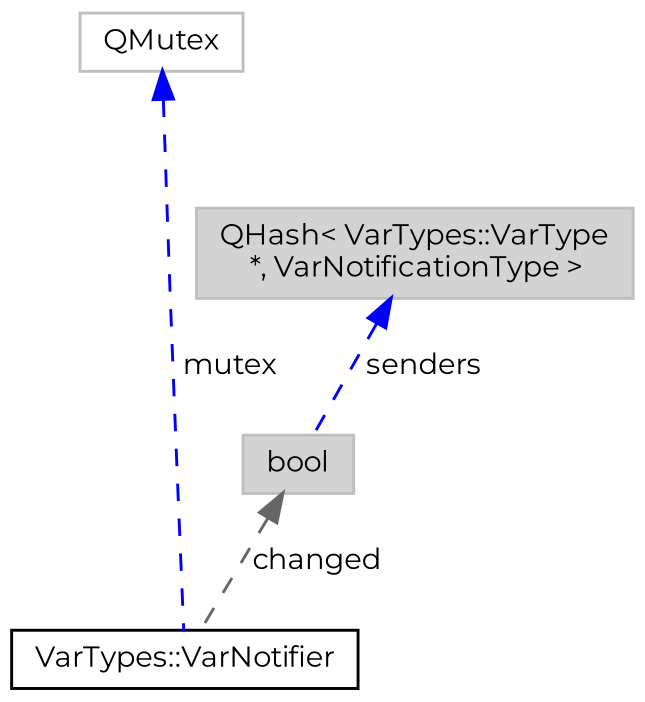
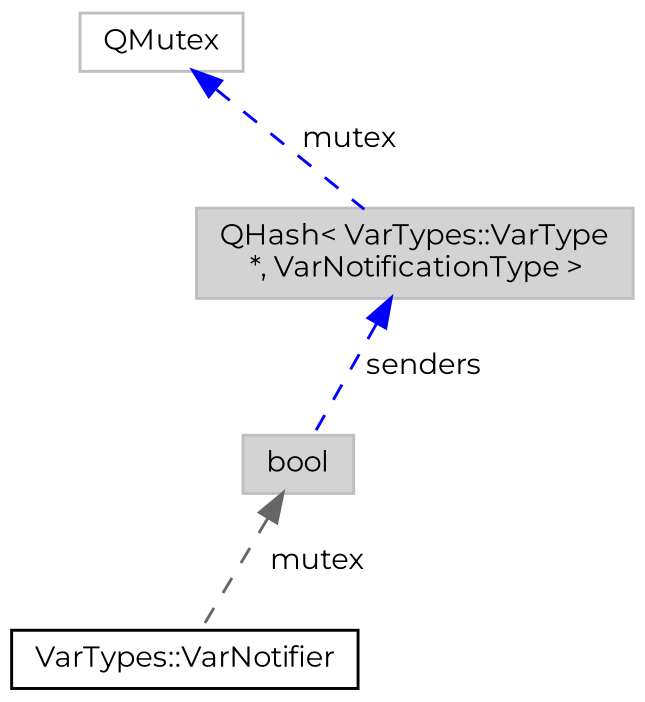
edge "VarTypes::VarNotifier" -> "QMutex": now "QHash< VarTypes::VarType *, VarNotificationType >" -> "QMutex"
edge "VarTypes::VarNotifier" -> "bool": label " changed" -> " mutex"
